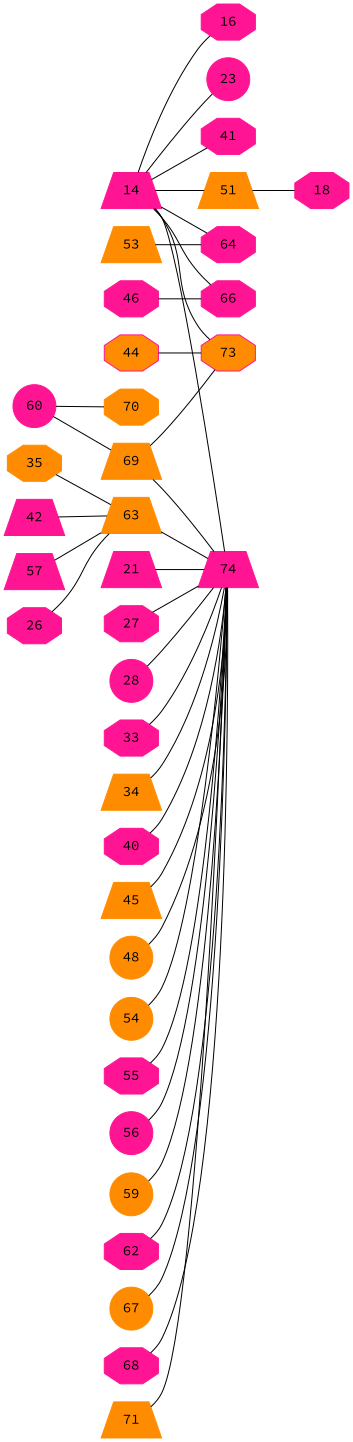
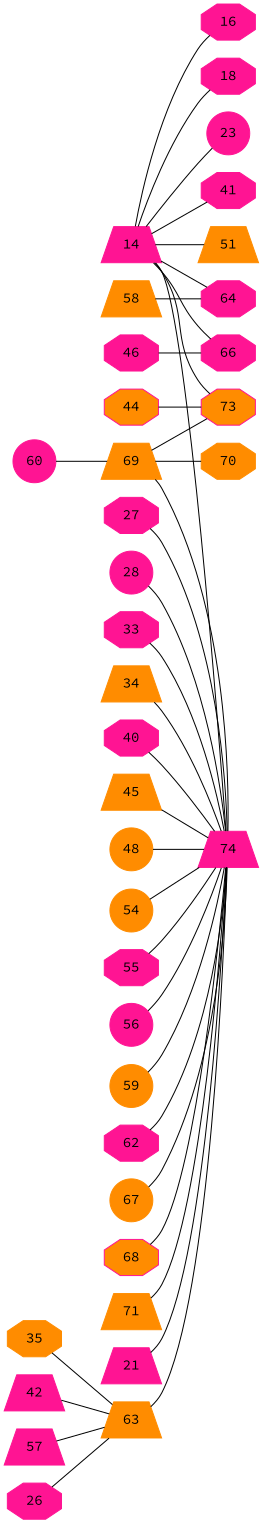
edge "51" -- "18": now "14" -- "18"
node "53": label "53" -> "58"
edge "60" -- "70": now "69" -- "70"
node "68": fillcolor deeppink -> darkorange
